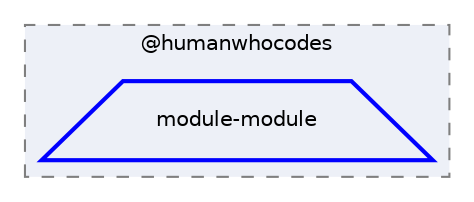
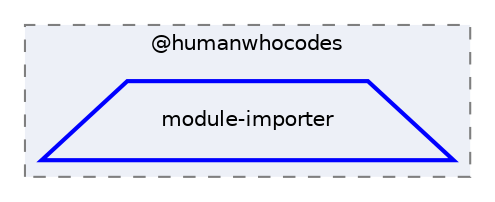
node "module-module": label "module-module" -> "module-importer"
